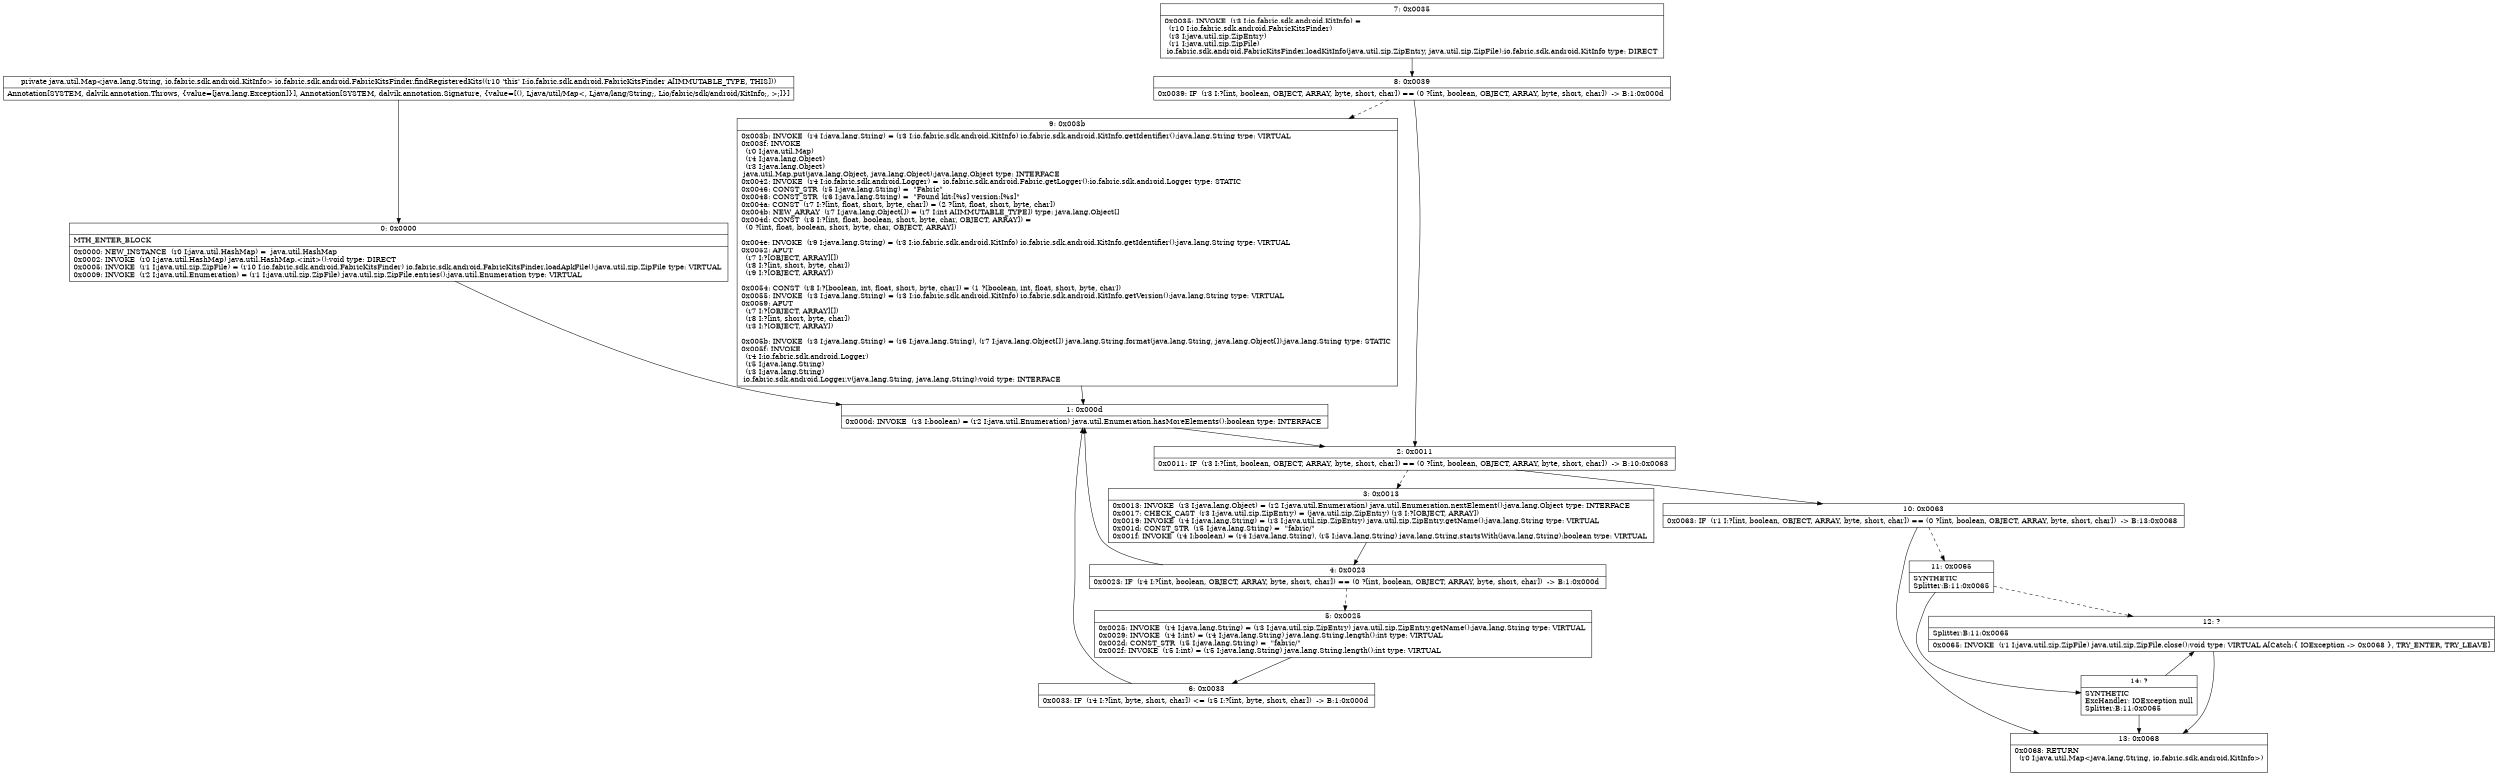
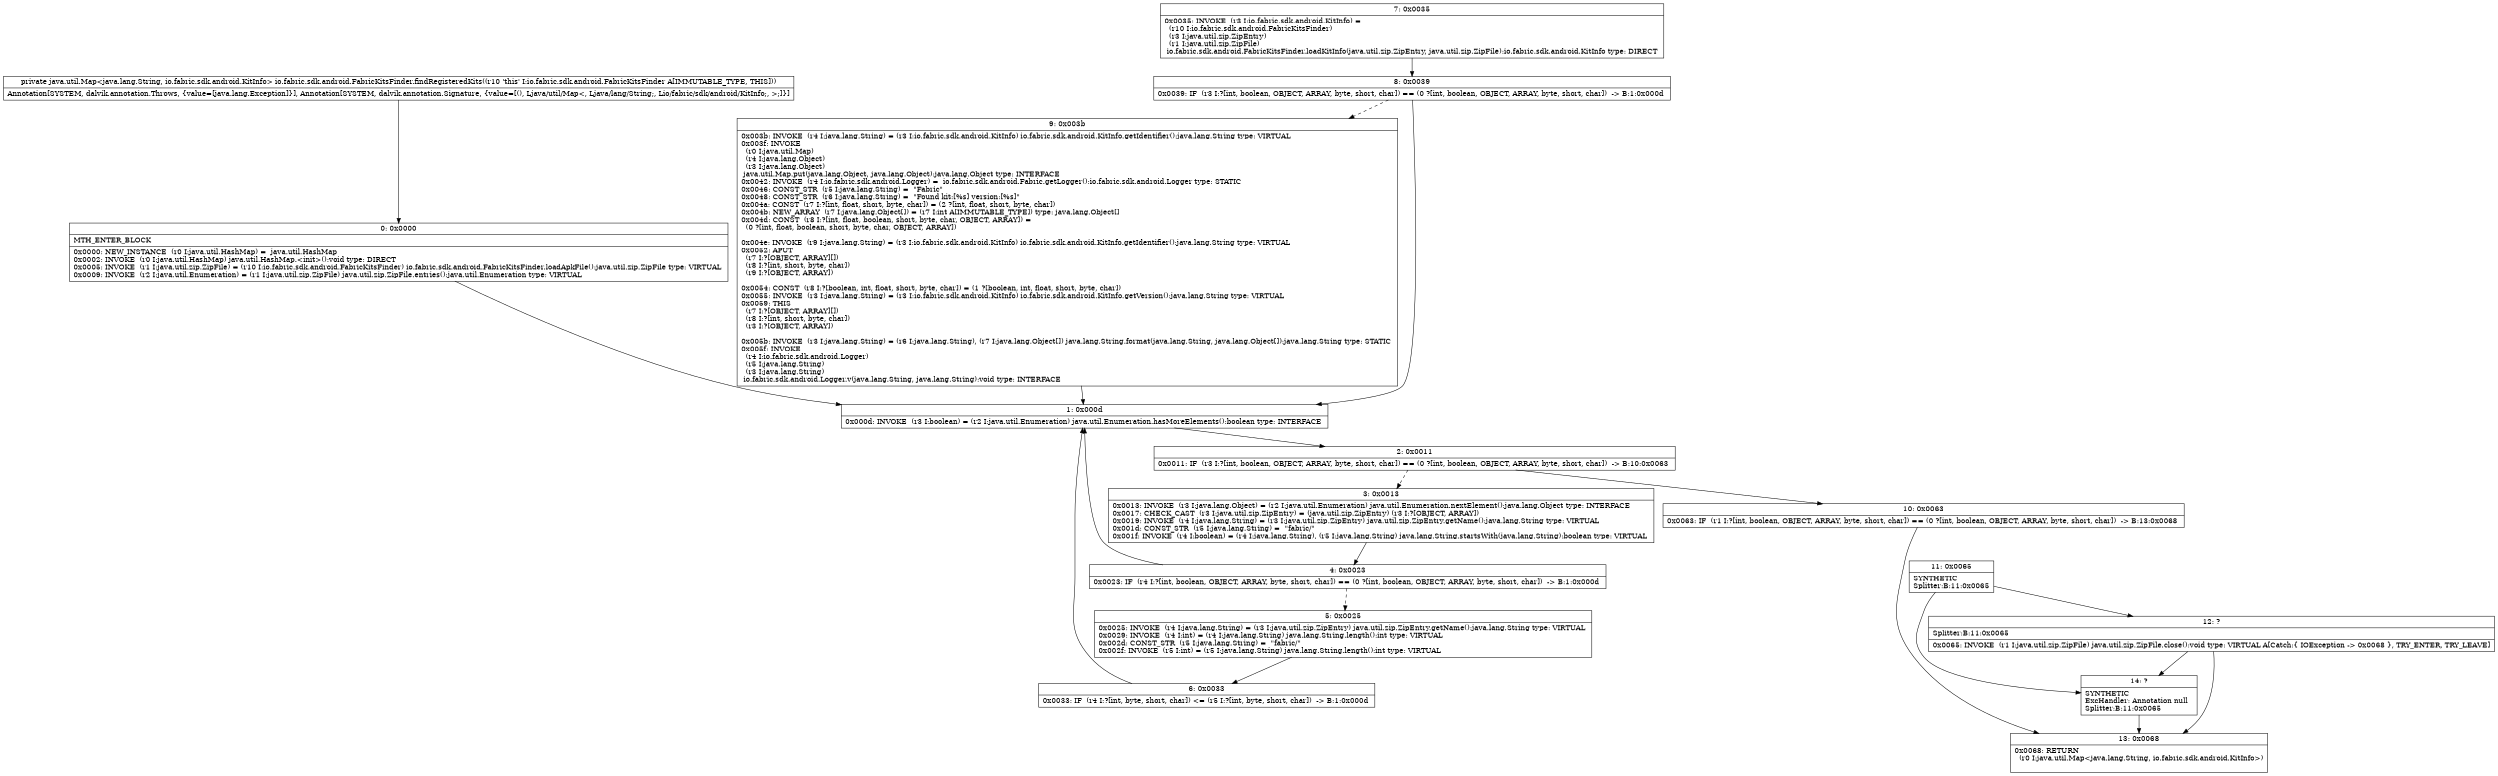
edge "8: 0x0039" -> "2: 0x0011": now "8: 0x0039" -> "1: 0x000d"
node "9: 0x003b": text "0x0059: APUT" -> "0x0059: THIS"
edge "10: 0x0063" -> "11: 0x0065": removed
edge "11: 0x0065" -> "12: ?": style dashed -> solid
edge "14: ?" -> "12: ?": reversed
node "14: ?": text "ExcHandler: IOException null" -> "ExcHandler: Annotation null"
